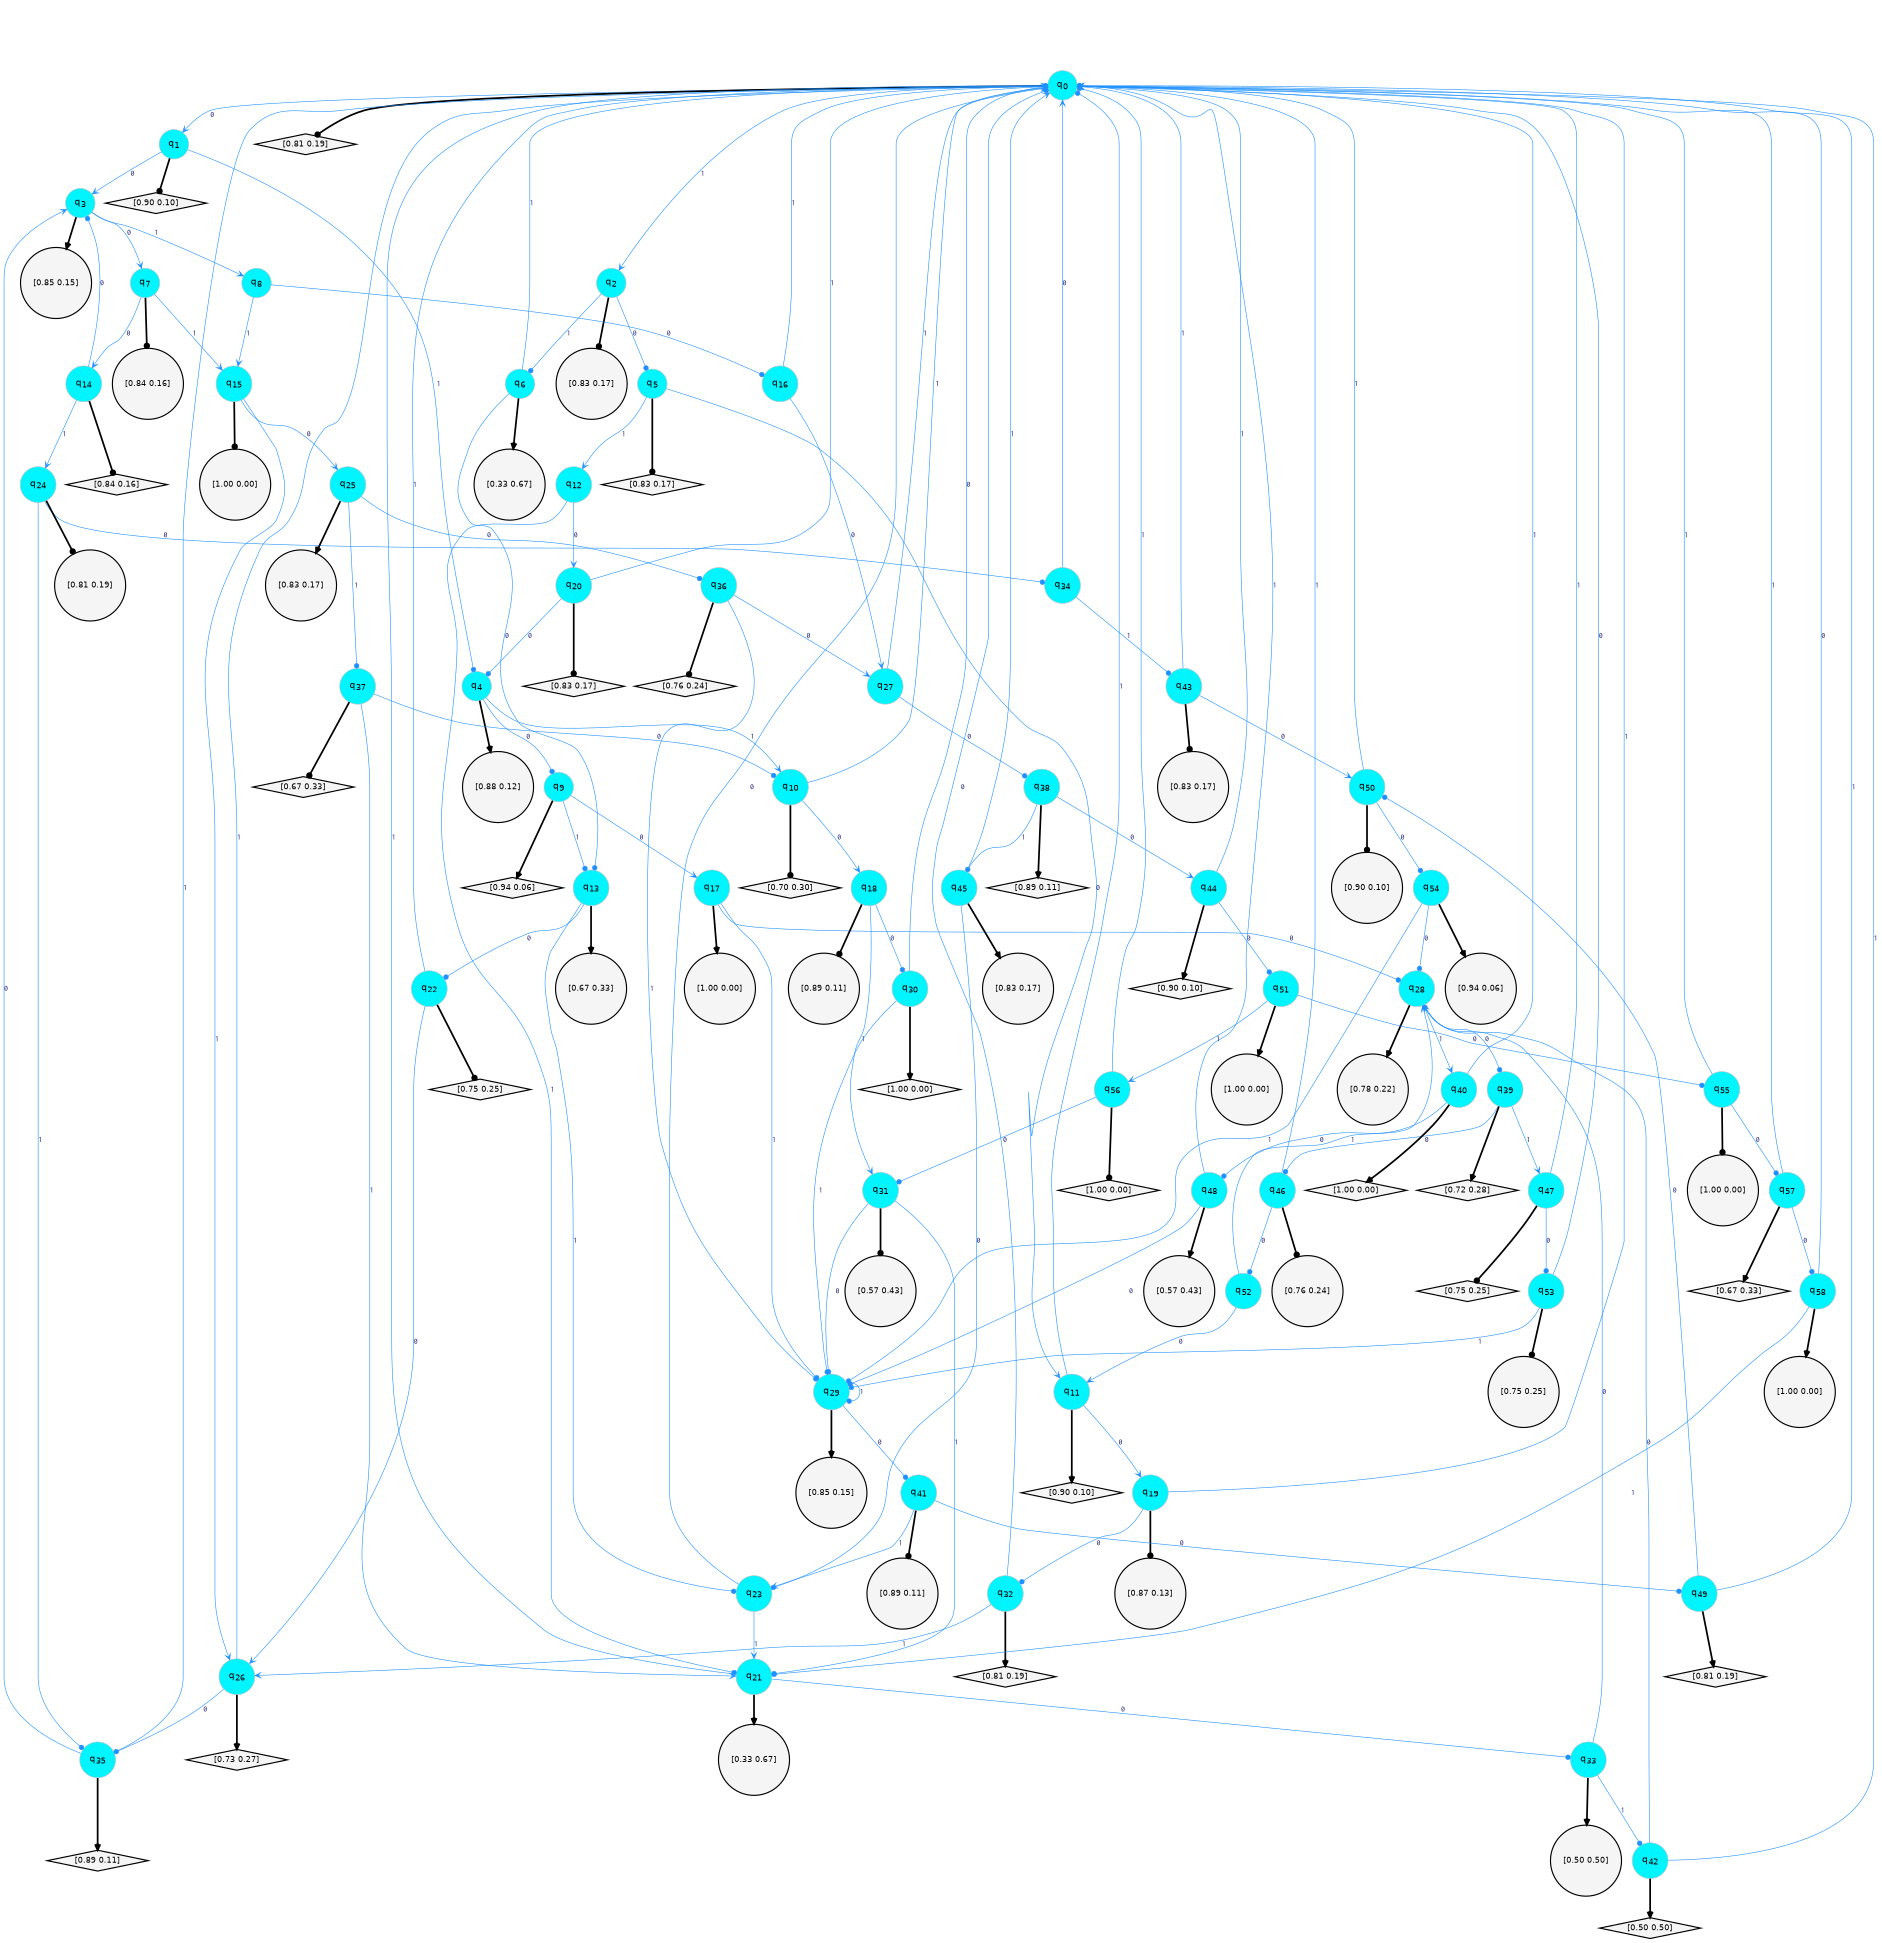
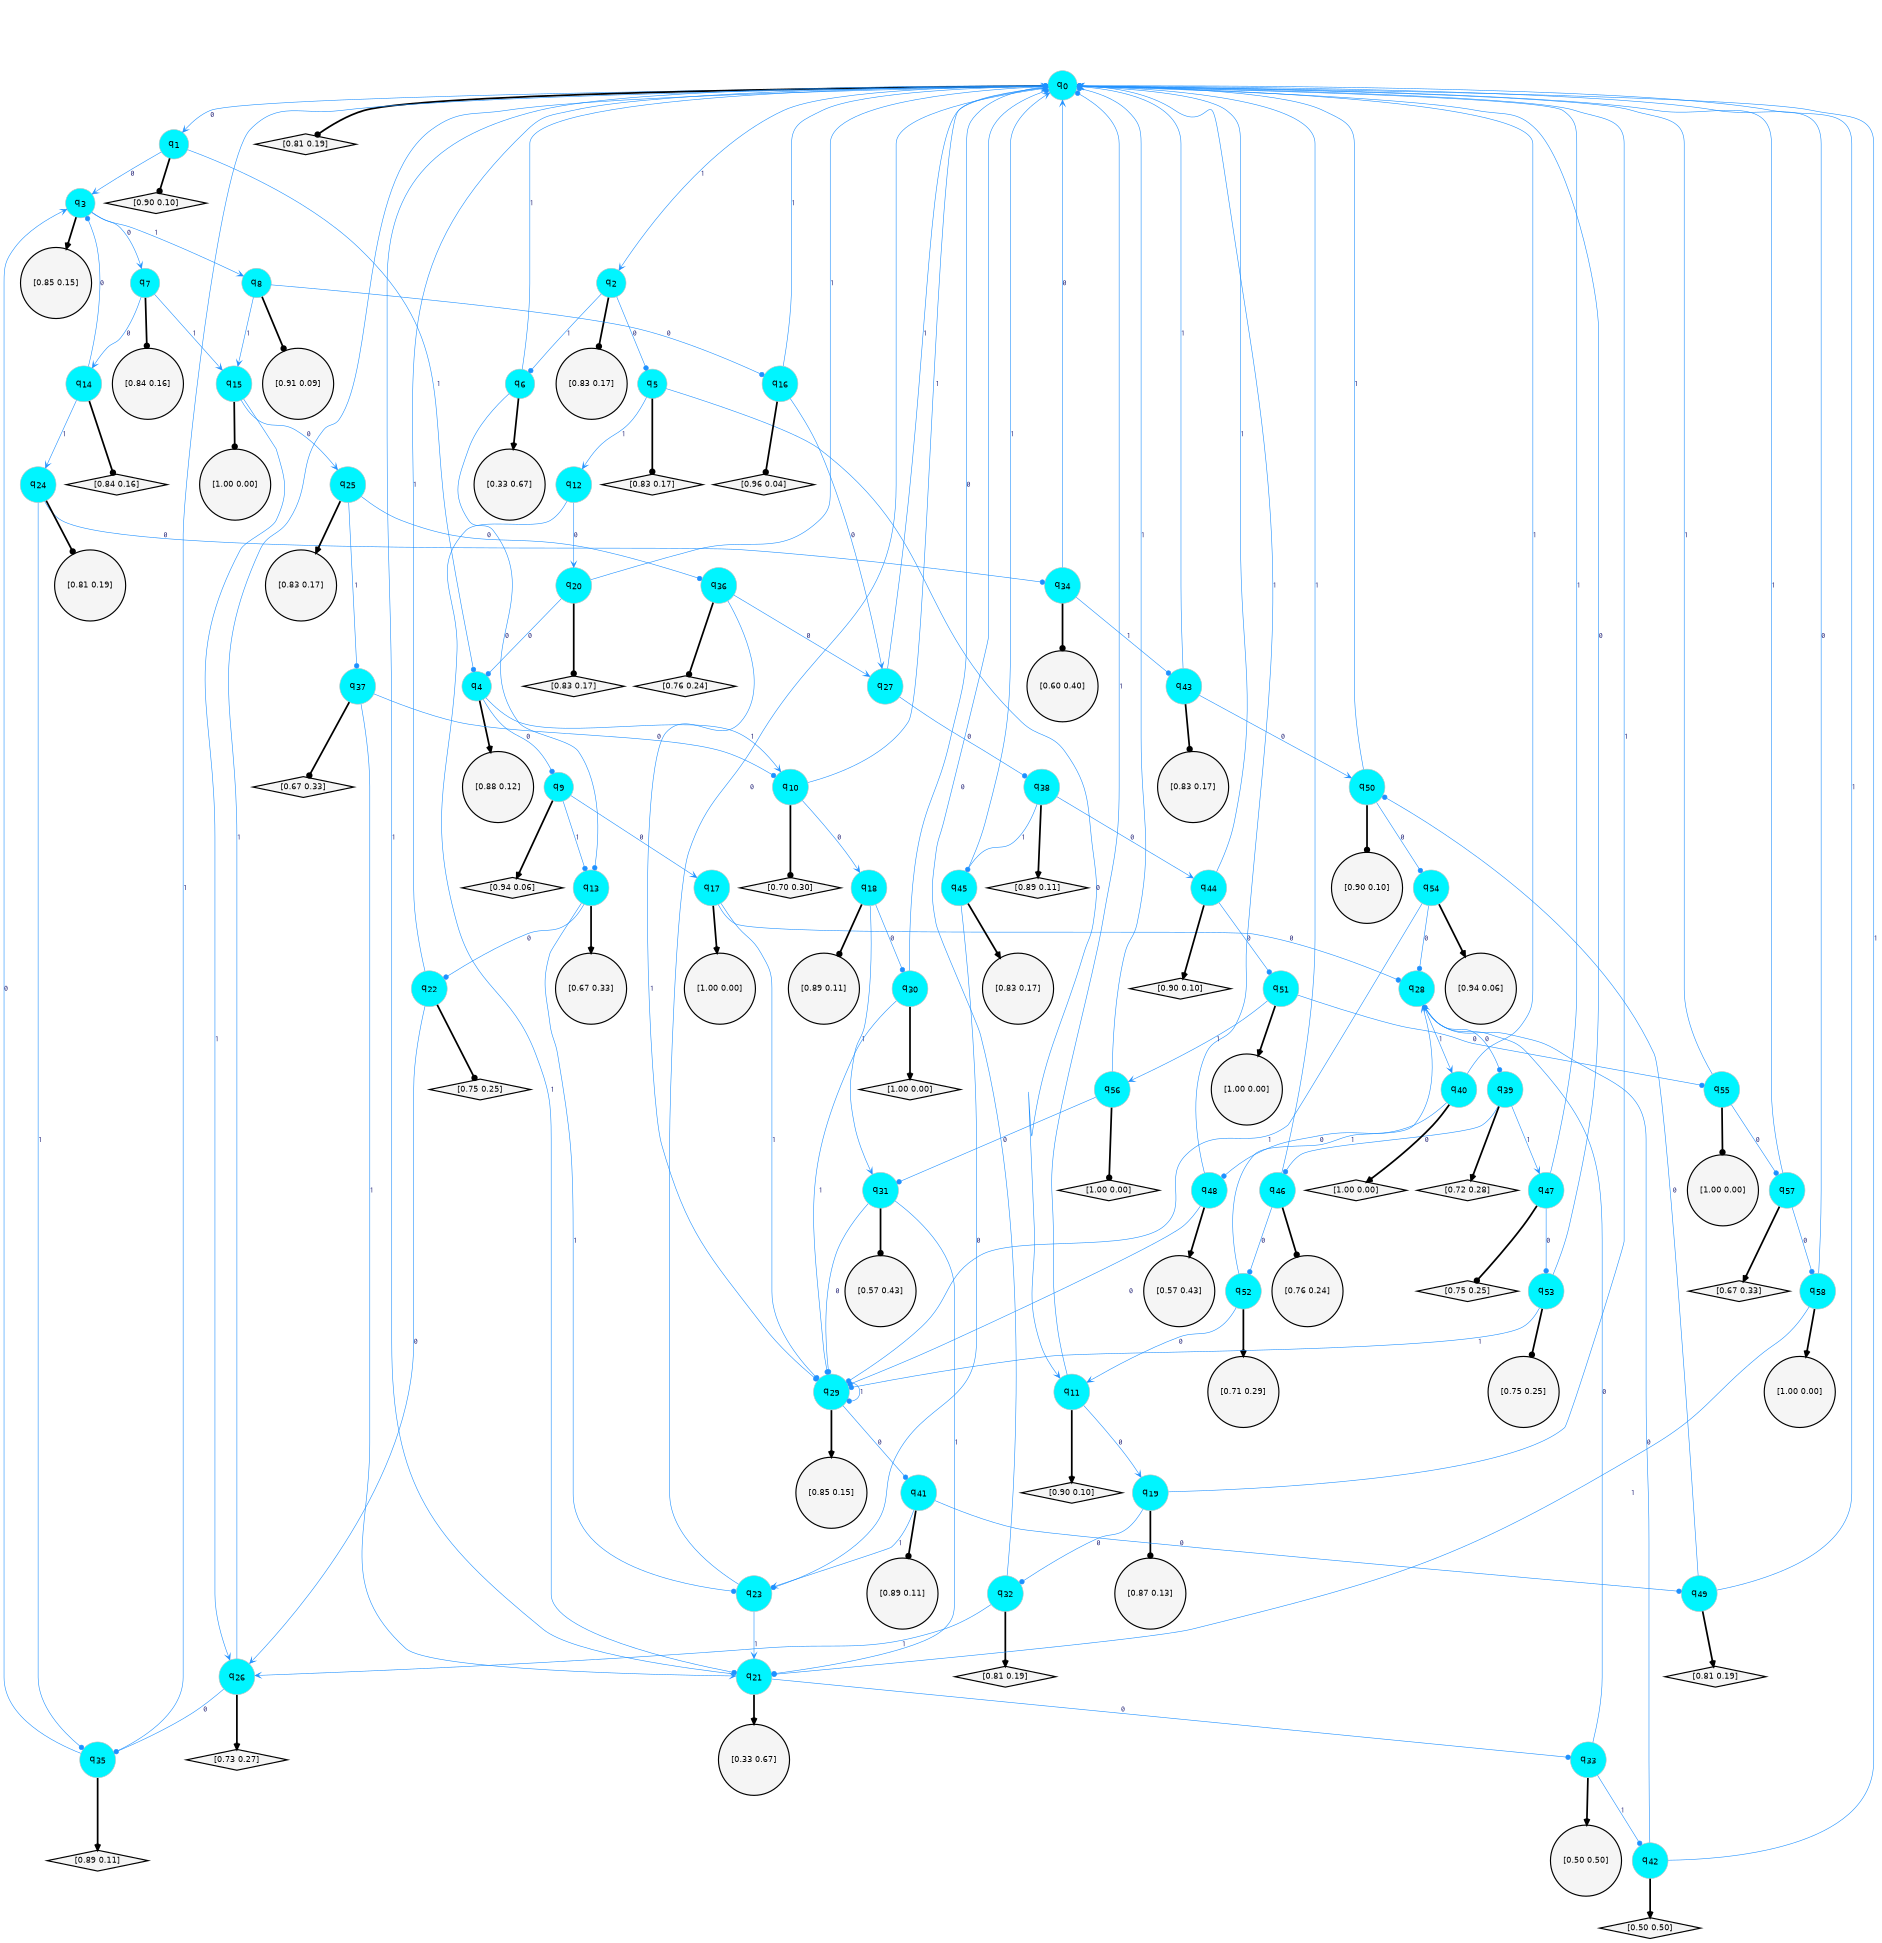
node "[0.91 0.09]": added
node "[0.96 0.04]": added
node "[0.60 0.40]": added
node "[0.78 0.22]": removed
node "[0.71 0.29]": added
